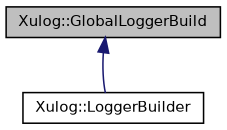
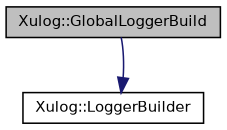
edge "Xulog::LoggerBuilder" -> "Xulog::GlobalLoggerBuild": reversed
